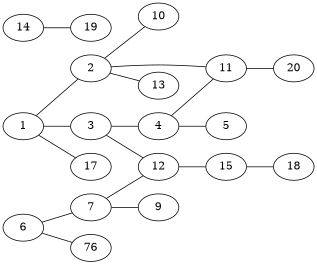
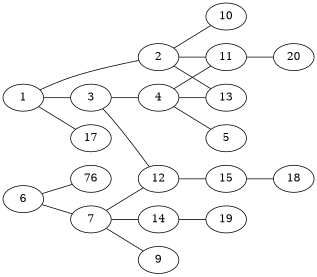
edge "4" -- "13": added
edge "7" -- "14": added
